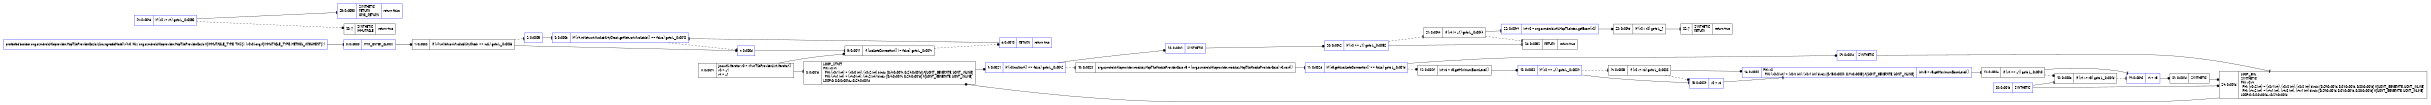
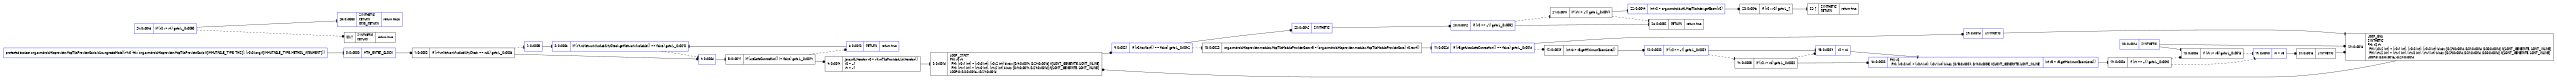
node "33: ?": text "IMMUTABLE" -> "RETURN"
edge "7: 0x0014" -> "5: 0x0011": reversed
edge "17: 0x003c" -> "19: 0x0040": style solid -> dashed
